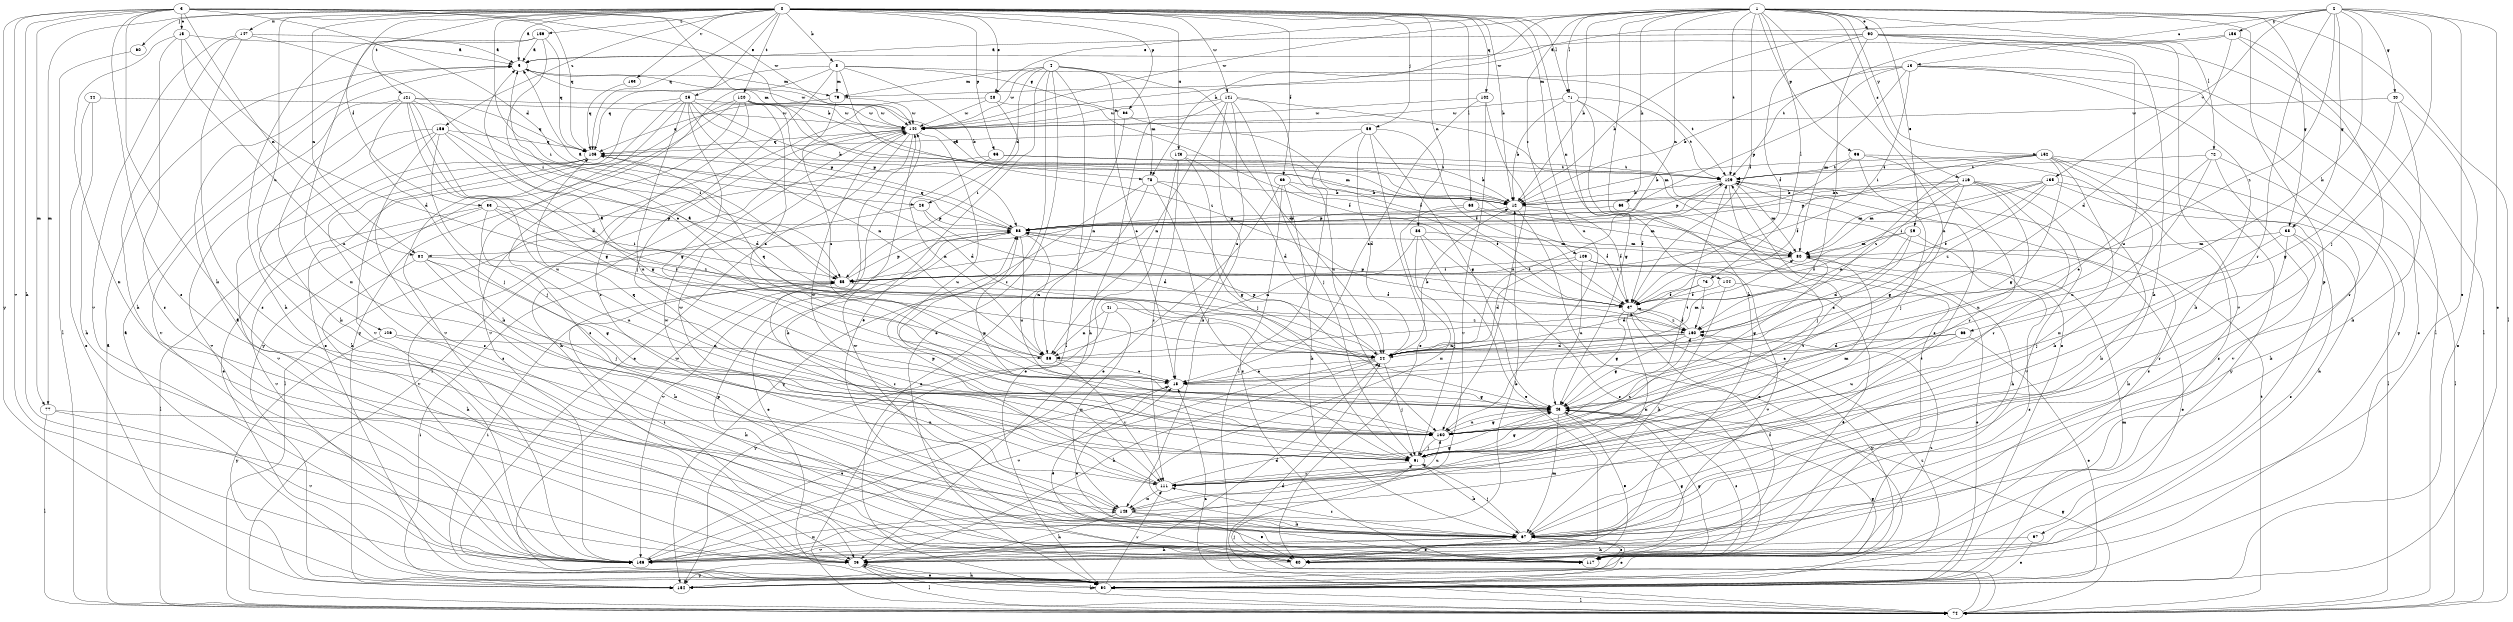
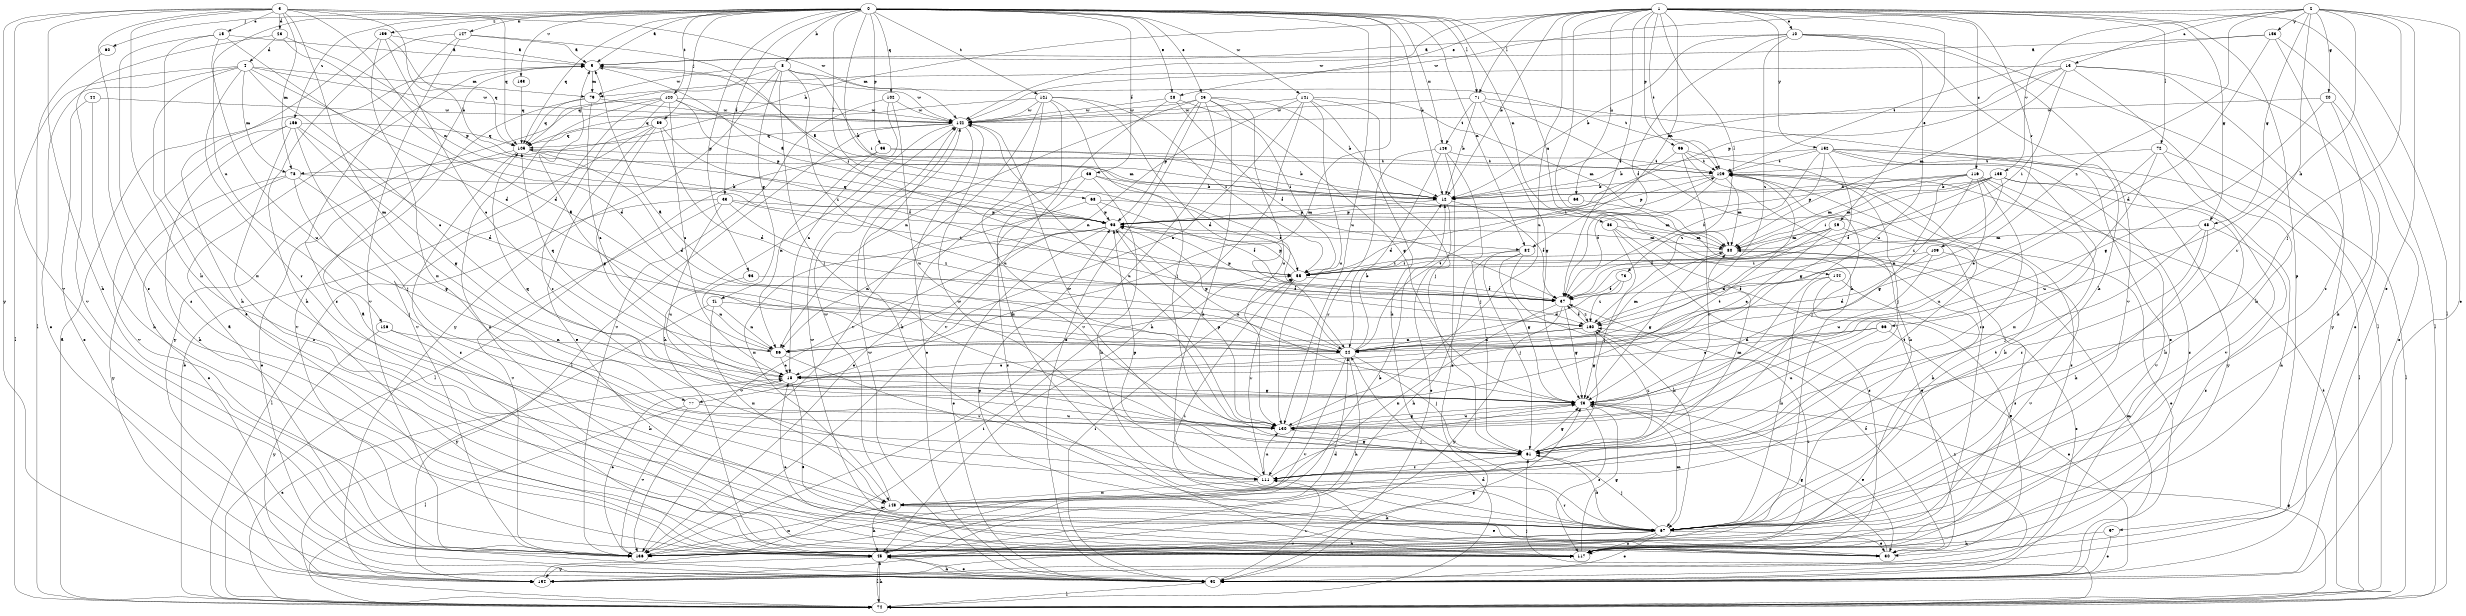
node "90": label "90" -> "10"
edge "8" -> "93": now "8" -> "41"
edge "8" -> "79": label "m" -> "w"
edge "71" -> "129": now "71" -> "143"
edge "4" -> "23": reversed
edge "83" -> "86": removed, label "n"
edge "105" -> "136": now "79" -> "136"
edge "121" -> "43": removed, label "g"
edge "59" -> "74": label "l" -> "b"
edge "109" -> "92": now "144" -> "92"
